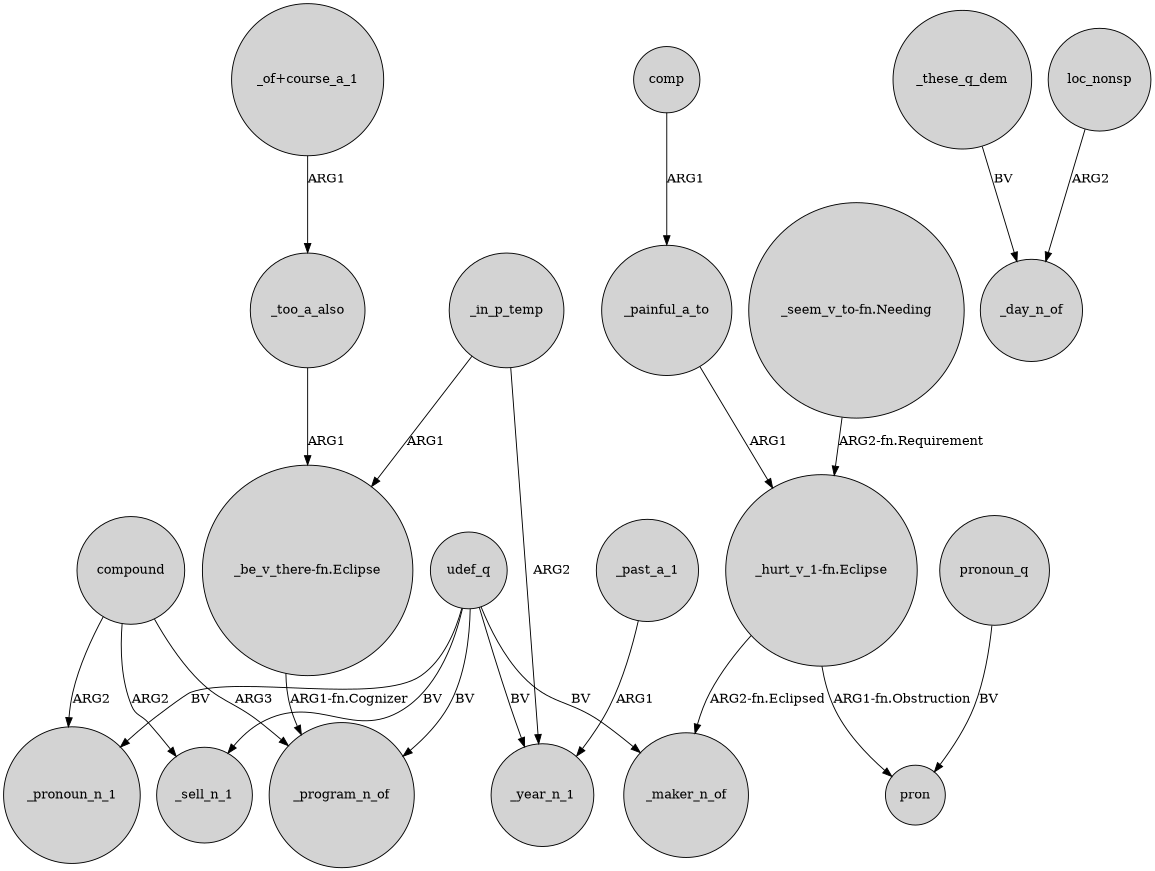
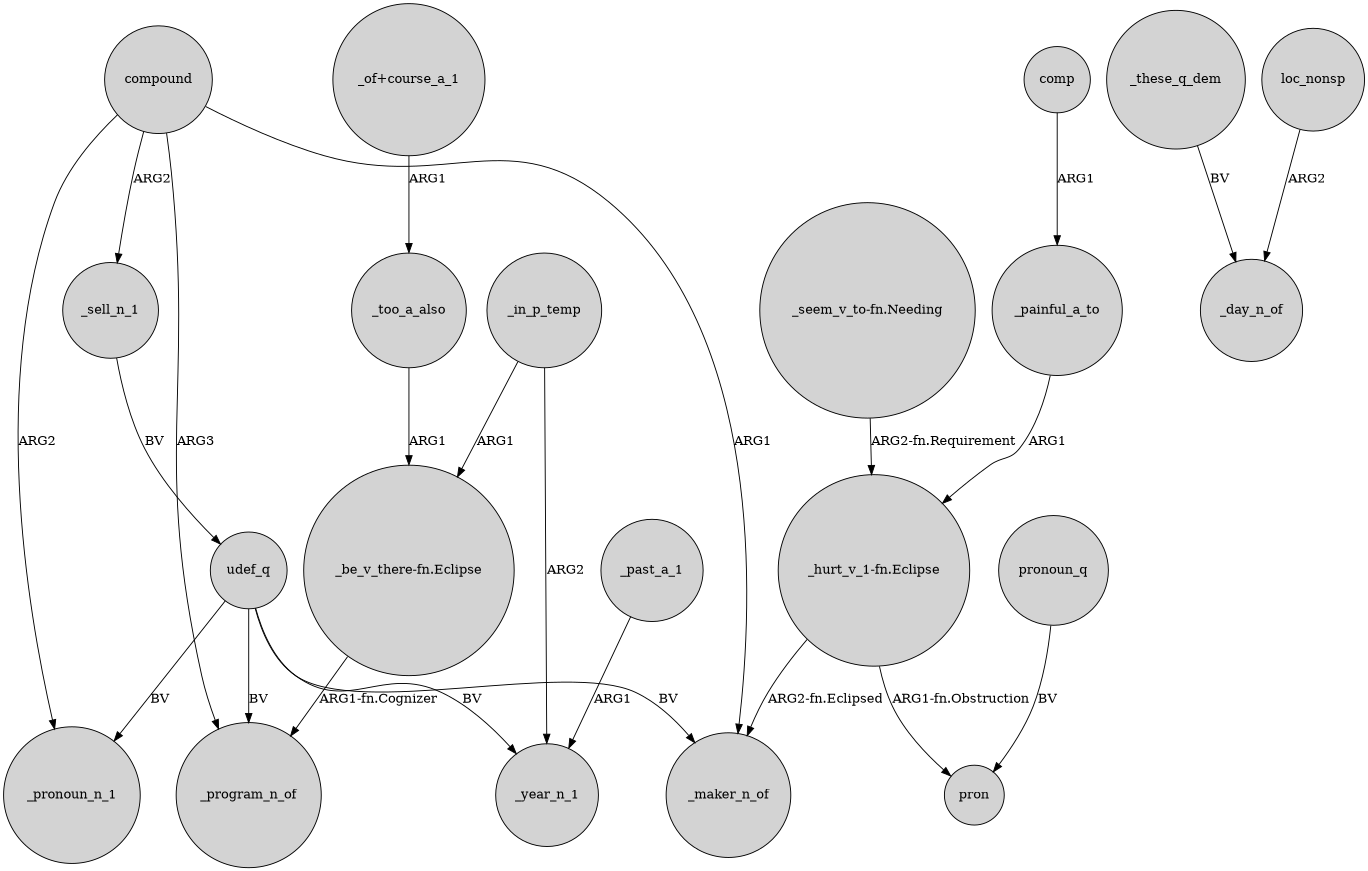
edge "compound" -> "_maker_n_of": added, label "ARG1"
edge "udef_q" -> "_sell_n_1": reversed
